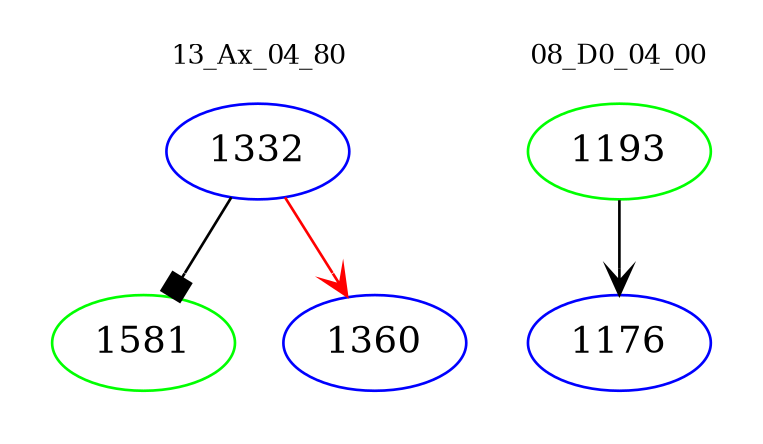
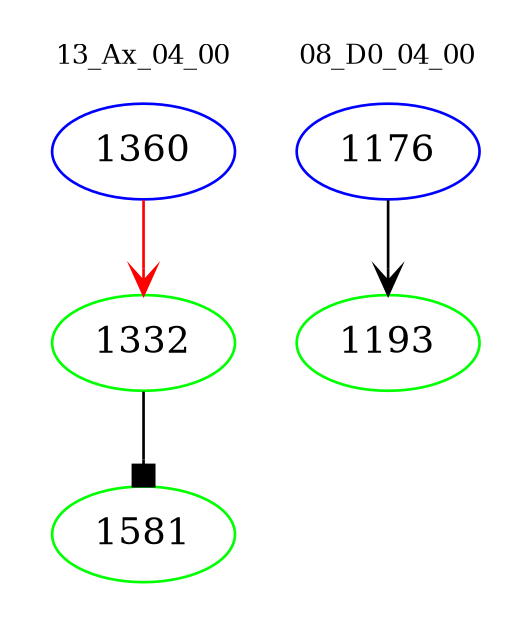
cluster "13_Ax_04_80": label "13_Ax_04_80" -> "13_Ax_04_00"
node "1332": color blue -> green
edge "1193" -> "1176": reversed
edge "1332" -> "1360": reversed
